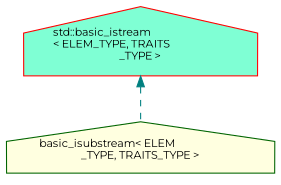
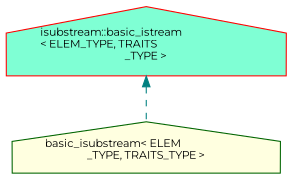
node "std::basic_istream < ELEM_TYPE, TRAITS _TYPE >": label "std::basic_istream < ELEM_TYPE, TRAITS _TYPE >" -> "isubstream::basic_istream < ELEM_TYPE, TRAITS _TYPE >"
